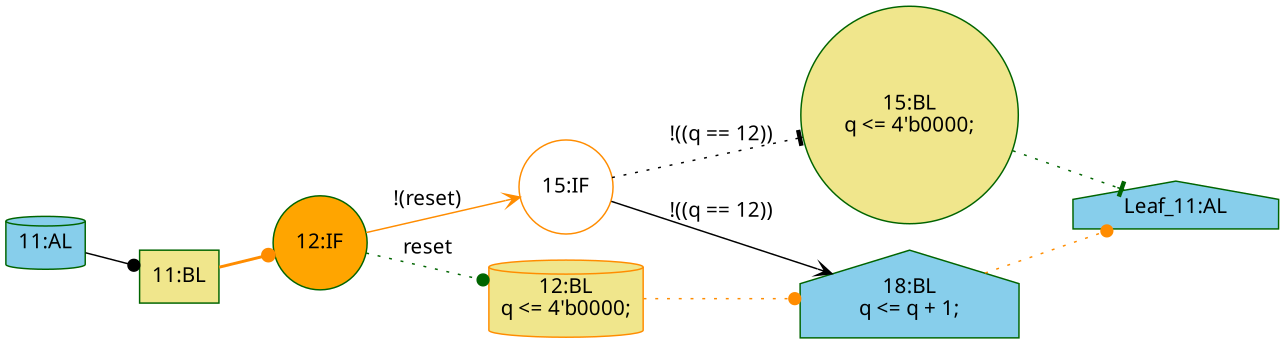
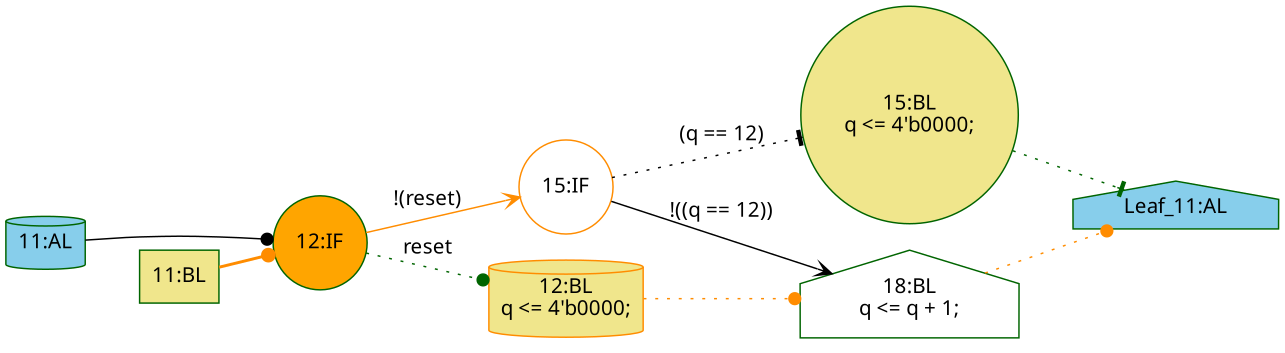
edge "15:IF" -> "15:BL q <= 4'b0000;": label "!((q == 12))" -> "(q == 12)"
edge "11:AL" -> "11:BL": now "11:AL" -> "12:IF"
node "18:BL q <= q + 1;": fillcolor skyblue -> white
